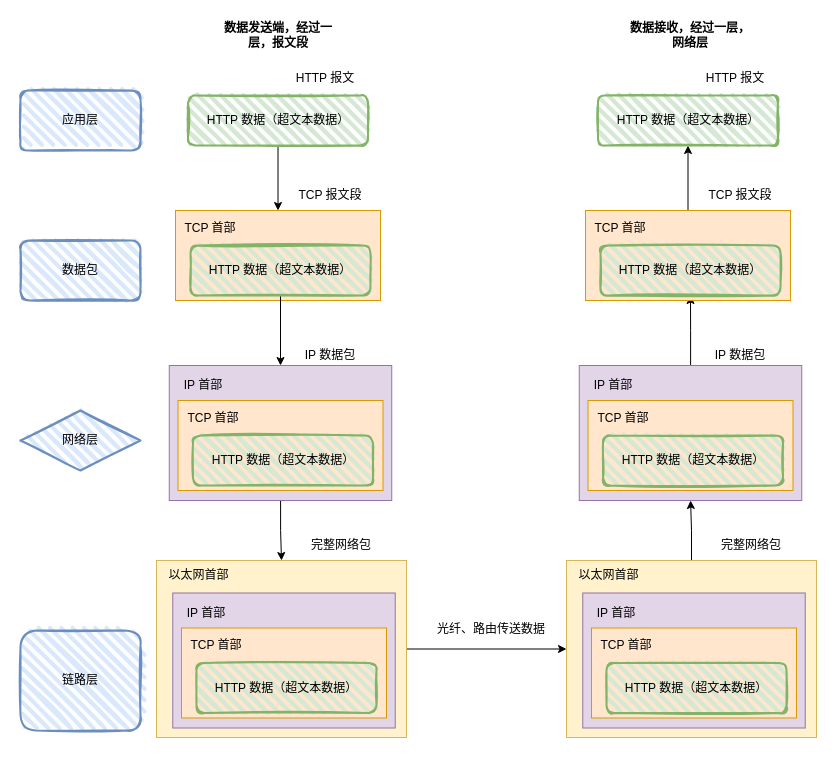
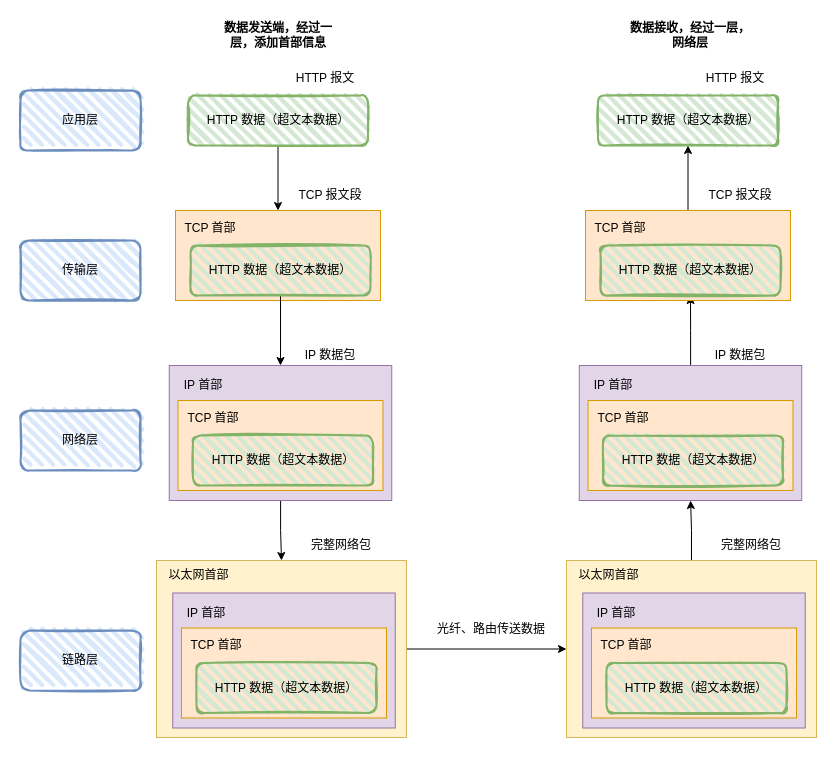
node "数据发送端，经过一层，报文段": label "数据发送端，经过一层，报文段" -> "数据发送端，经过一层，添加首部信息"
node "数据包": label "数据包" -> "传输层"
node "网络层": shape diamond -> rounded rectangle
node "链路层": size 120x100 -> 120x60
